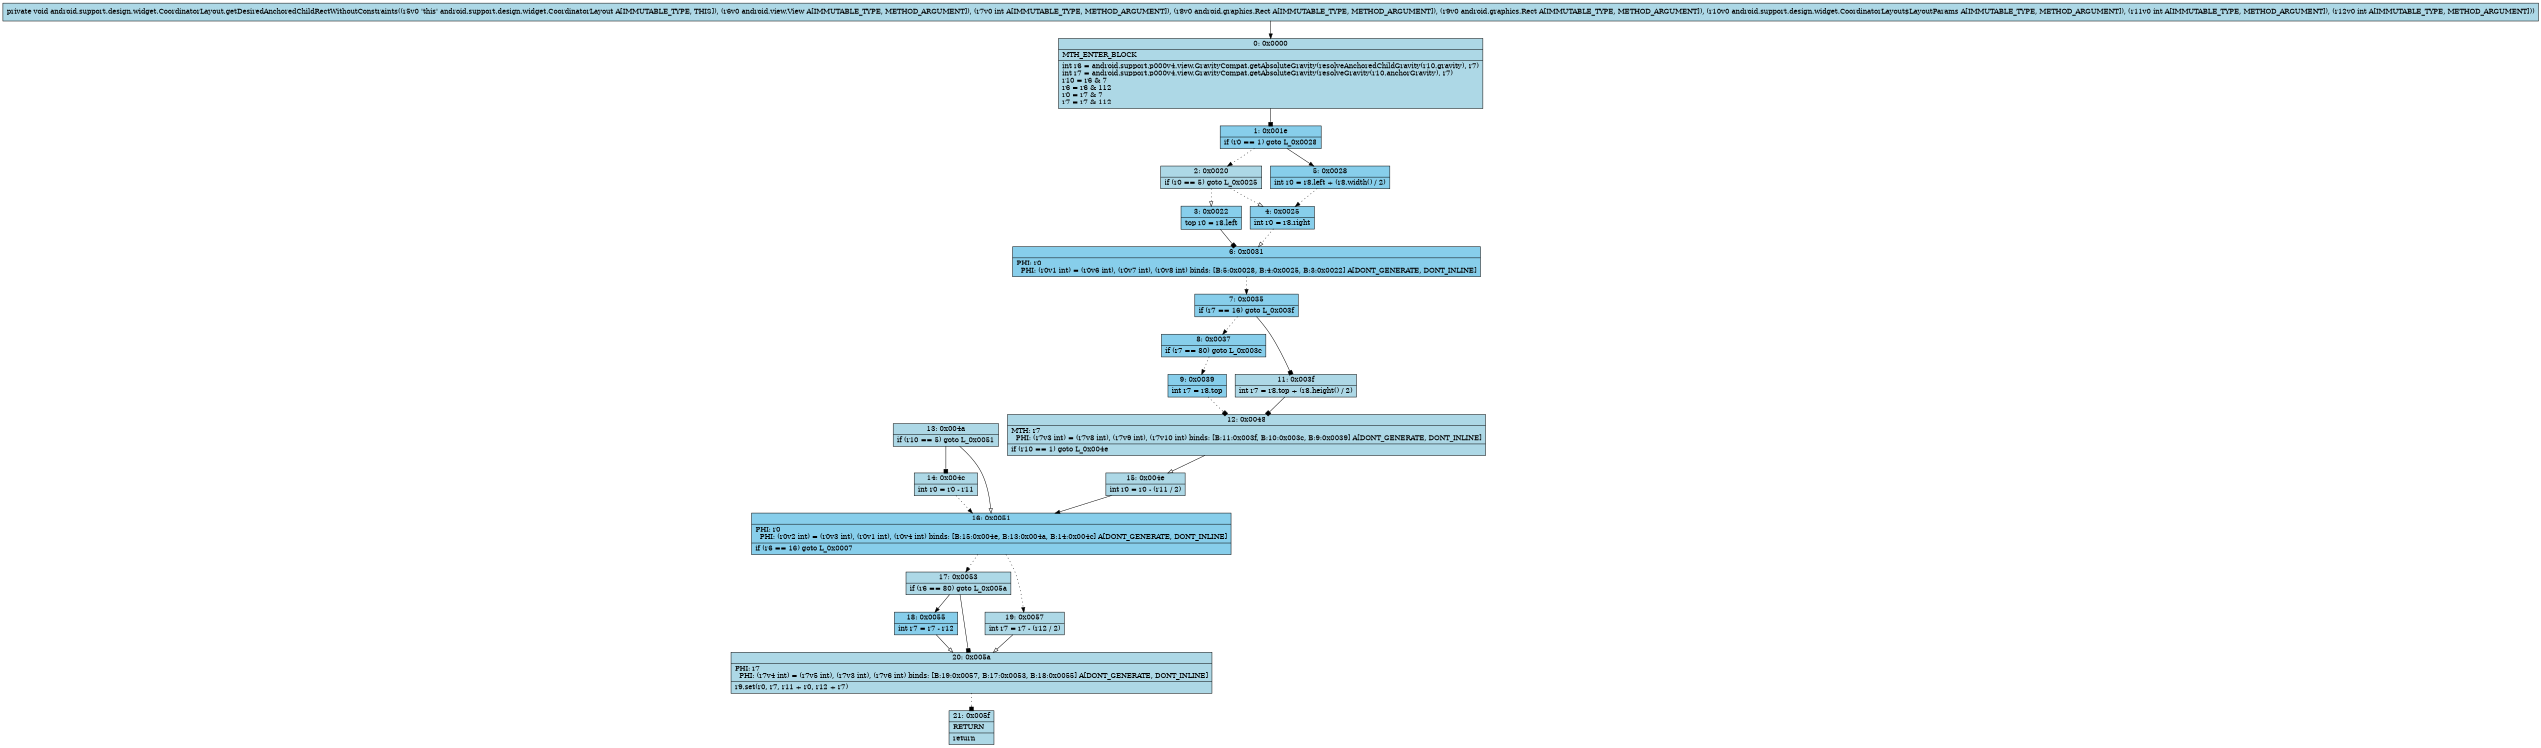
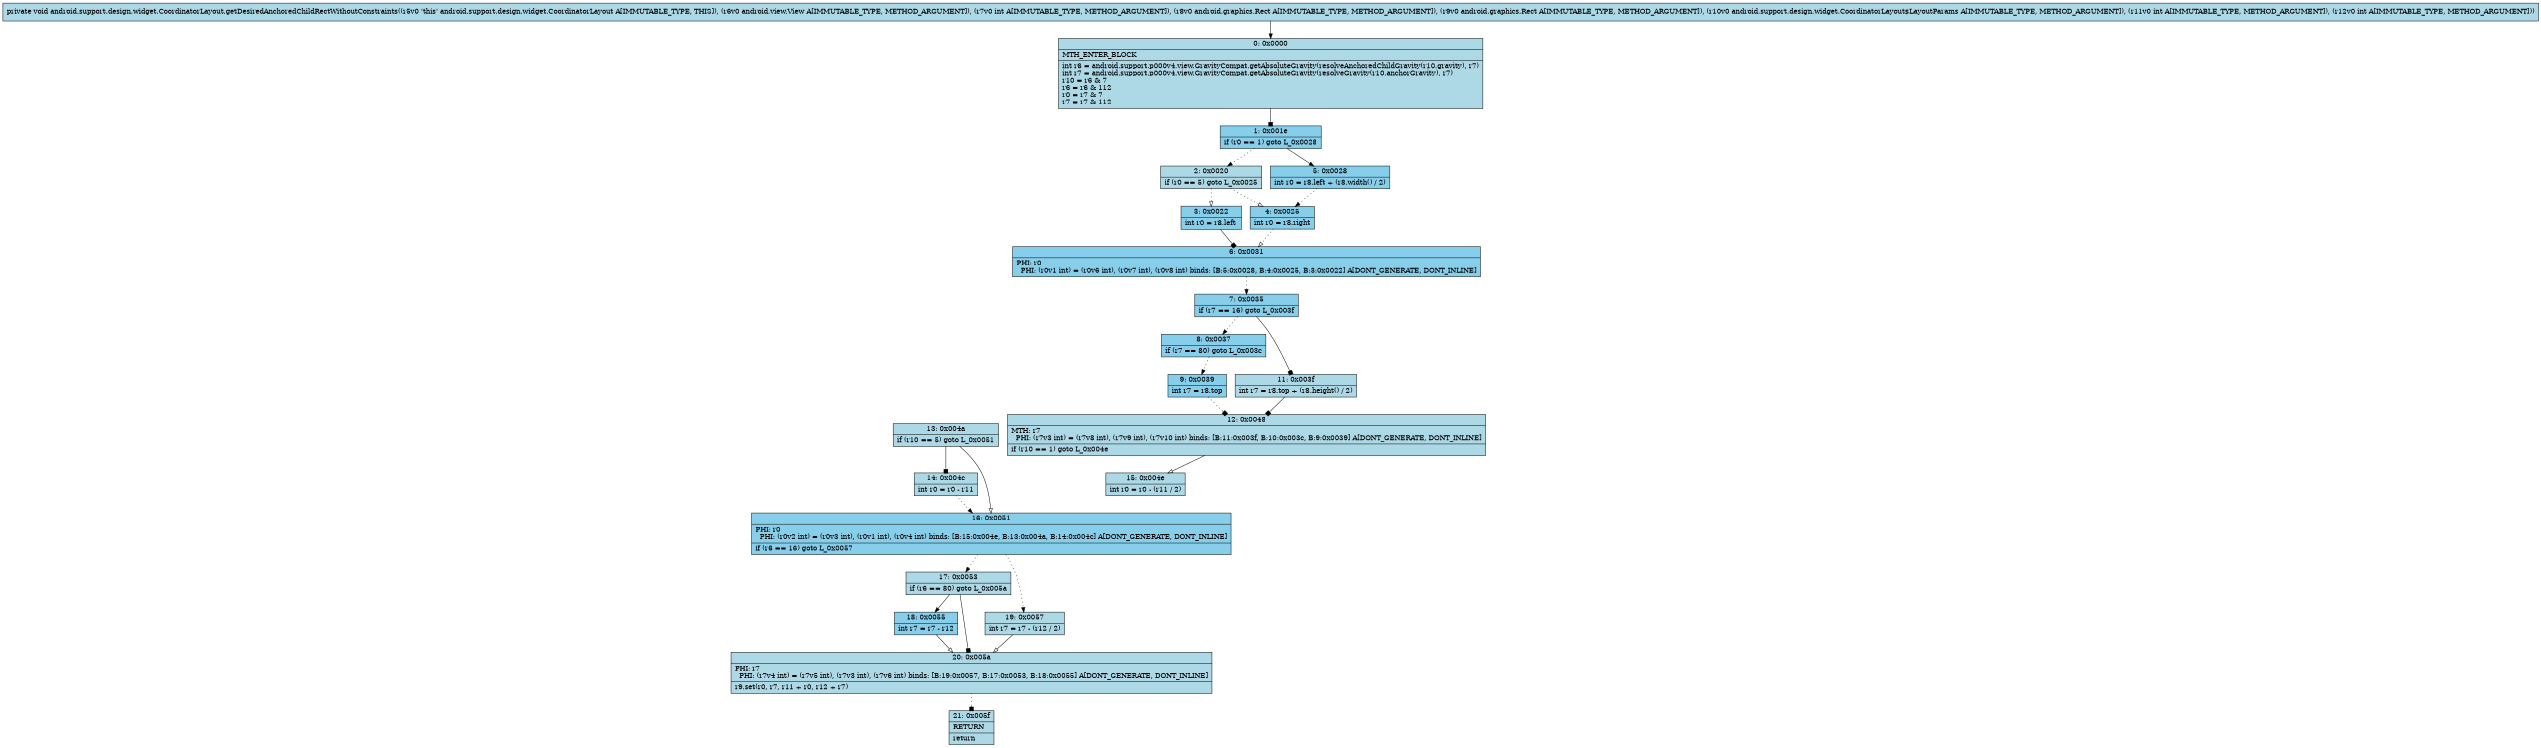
node "3: 0x0022": text "top r0 = r8.left" -> "int r0 = r8.left"
edge "15: 0x004e" -> "16: 0x0051": removed
node "16: 0x0051": text "if (r6 == 16) goto L_0x0007" -> "if (r6 == 16) goto L_0x0057"
